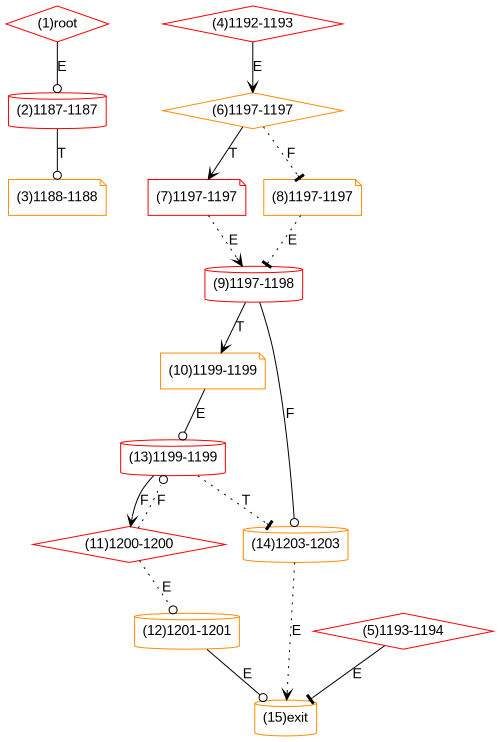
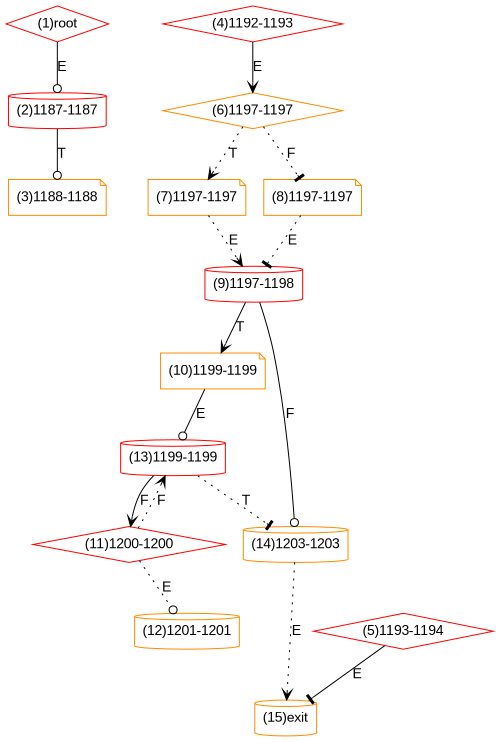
edge "(6)1197-1197" -> "(7)1197-1197": style solid -> dotted
node "(7)1197-1197": color red -> darkorange
edge "(11)1200-1200" -> "(13)1199-1199": arrowhead odot -> vee
edge "(12)1201-1201" -> "(15)exit": removed, label "E"
